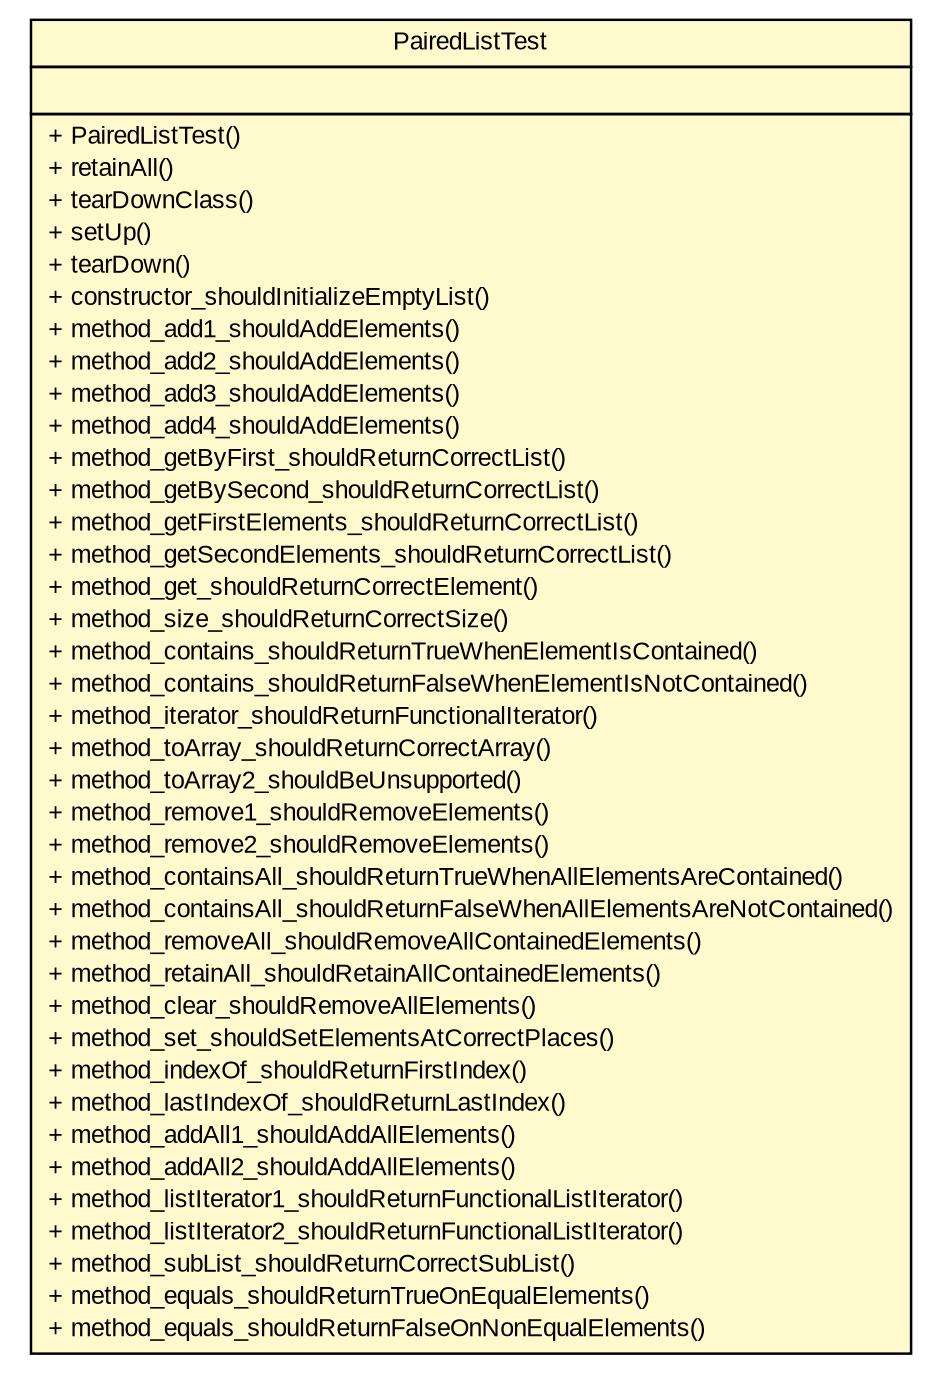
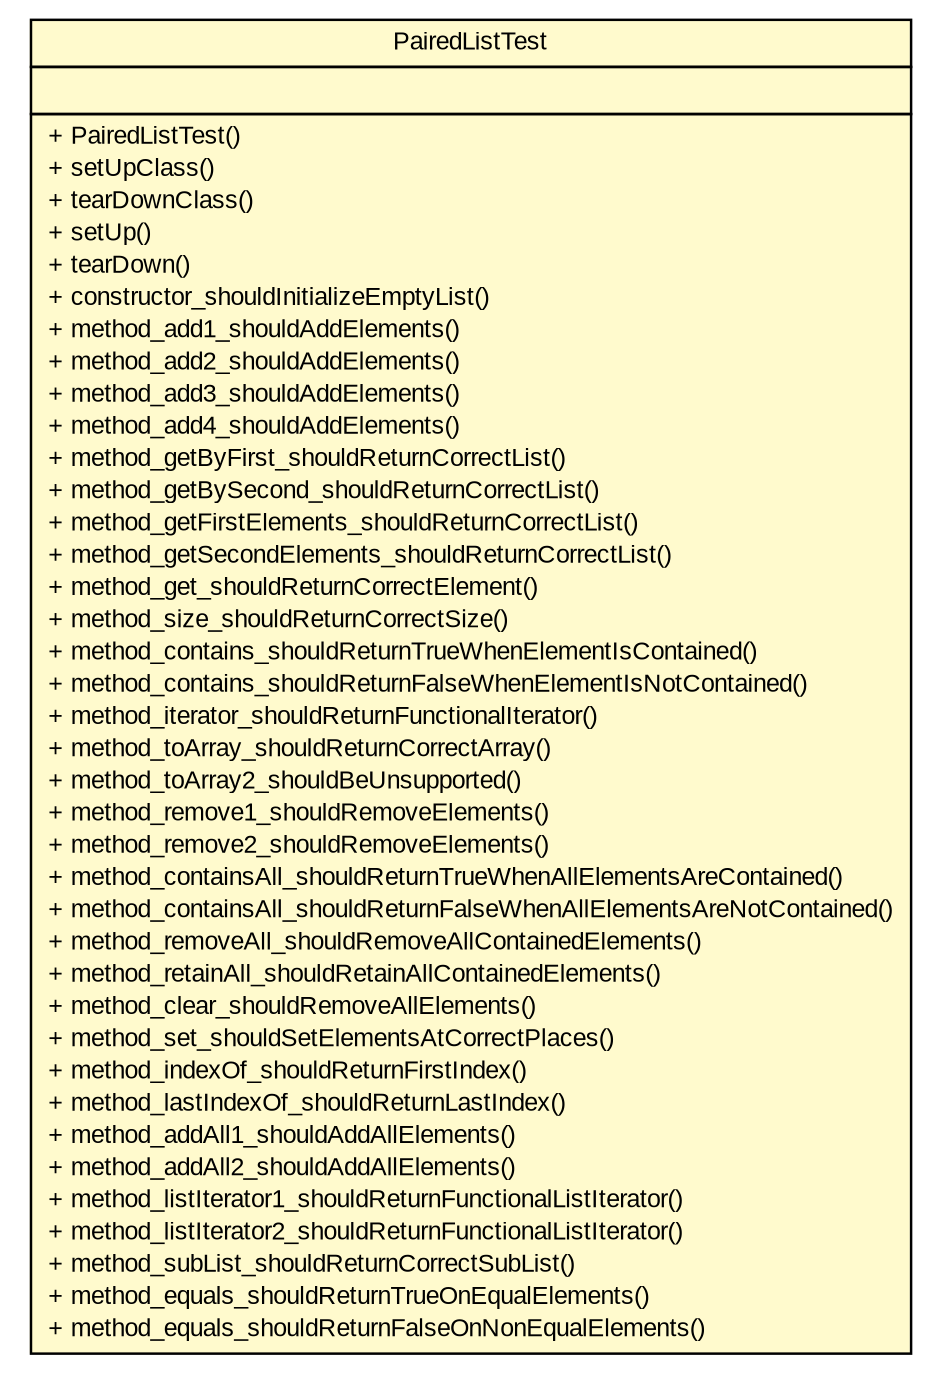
node "PairedListTest": text "+ retainAll()" -> "+ setUpClass()"
